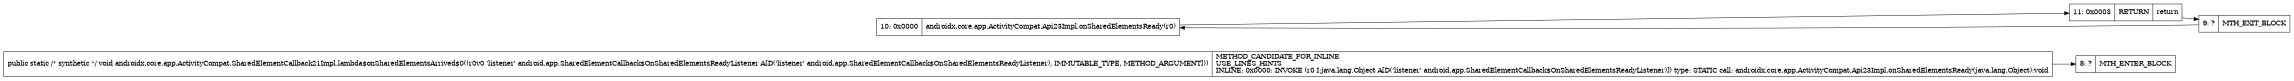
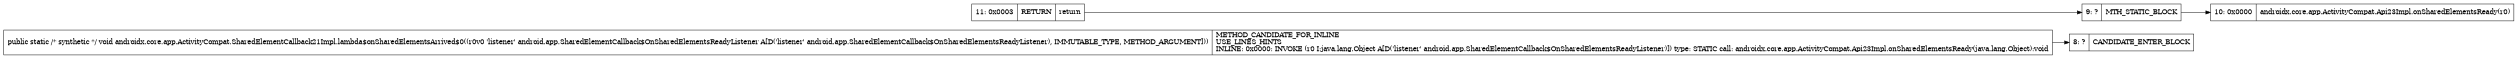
edge "10: 0x0000" -> "11: 0x0003": removed
node "9: ?": text "MTH_EXIT_BLOCK" -> "MTH_STATIC_BLOCK"
node "8: ?": text "MTH_ENTER_BLOCK" -> "CANDIDATE_ENTER_BLOCK"
